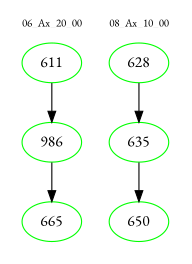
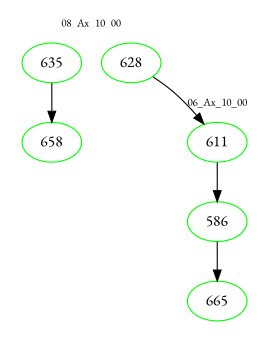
cluster "06_Ax_20_00": label "06_Ax_20_00" -> "06_Ax_10_00"
edge "628" -> "635": now "628" -> "611"
node "986": label "986" -> "586"
node "650": label "650" -> "658"
